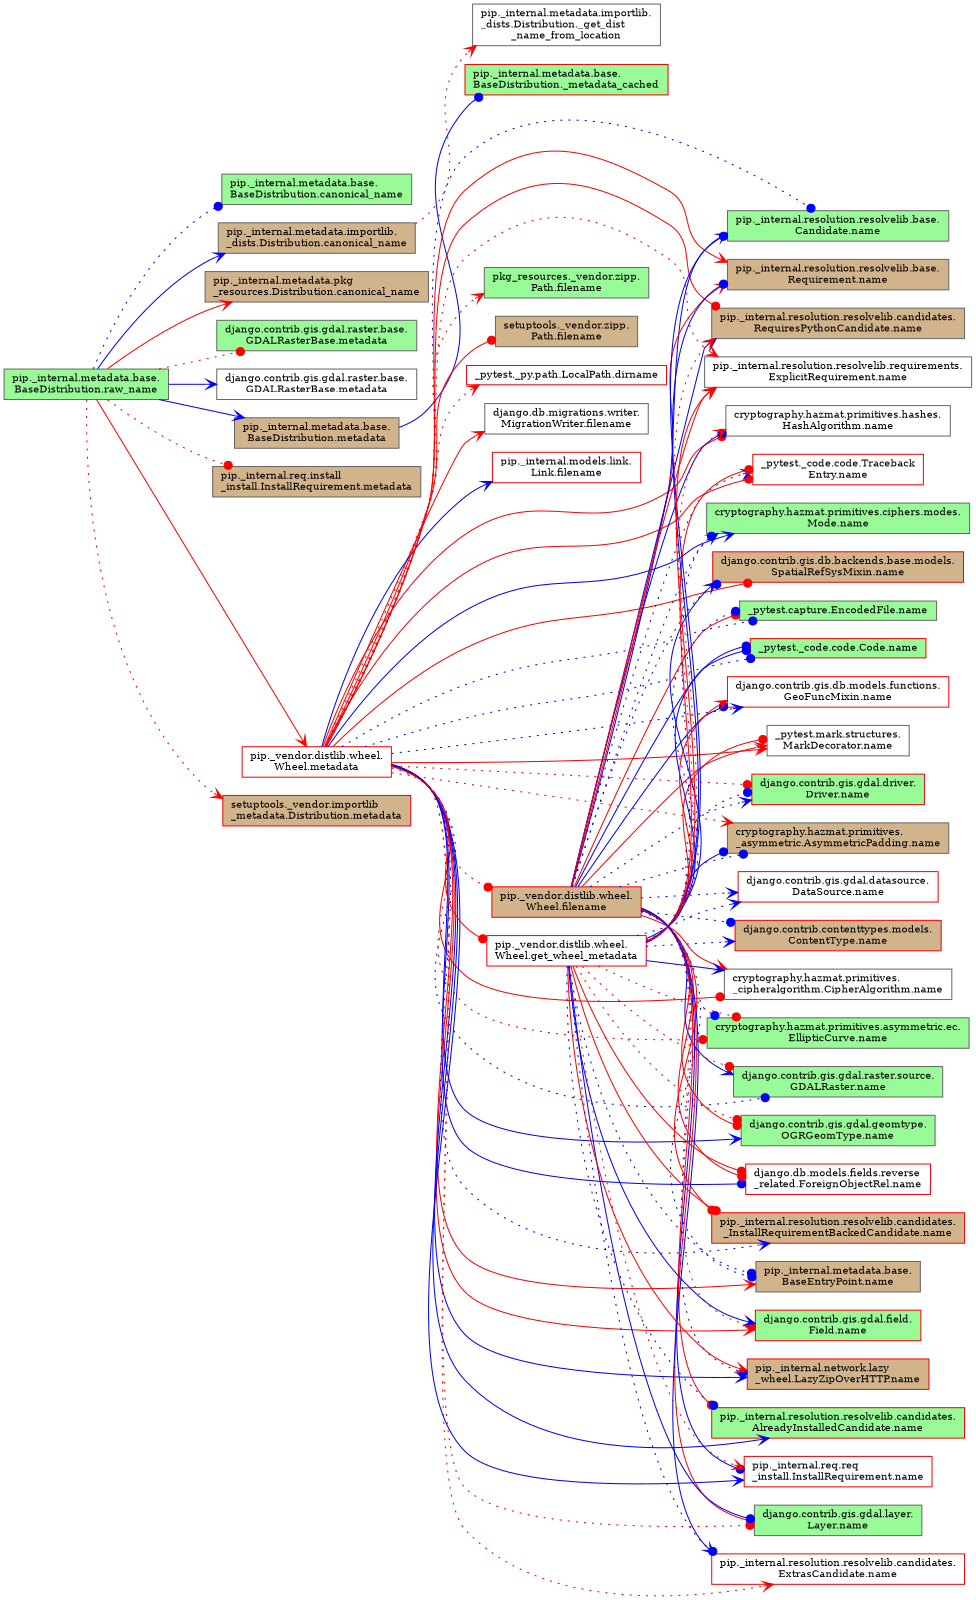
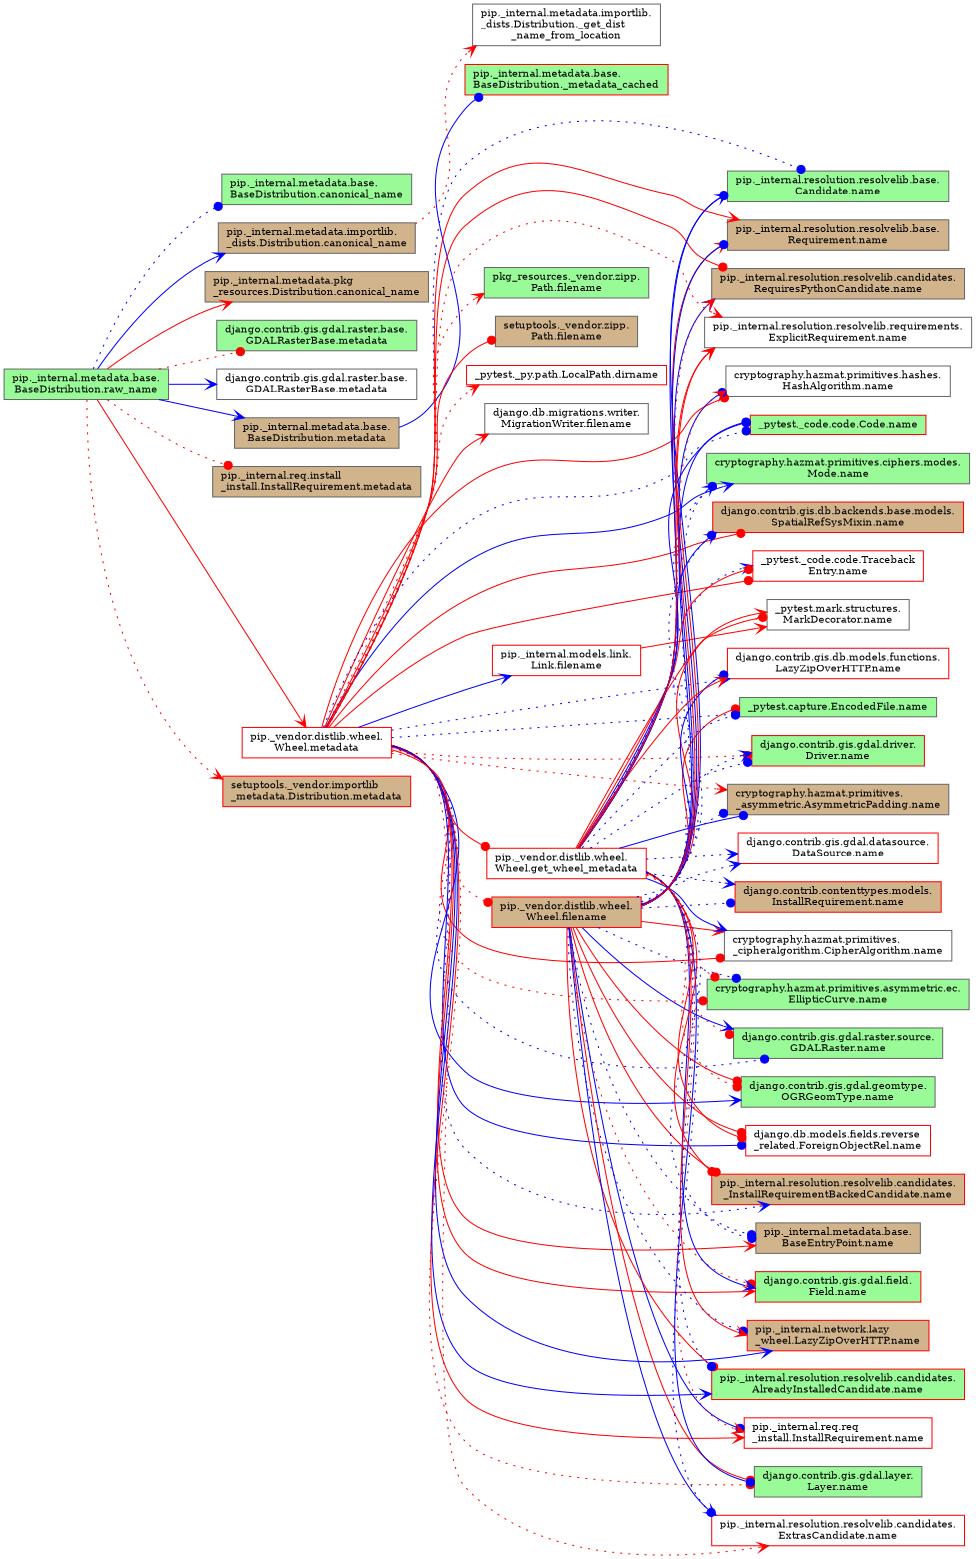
node "django.contrib.gis.db.models.functions. GeoFuncMixin.name": label "django.contrib.gis.db.models.functions. GeoFuncMixin.name" -> "django.contrib.gis.db.models.functions. LazyZipOverHTTP.name"
edge "pip._vendor.distlib.wheel. Wheel.metadata" -> "_pytest.mark.structures. MarkDecorator.name": now "pip._internal.models.link. Link.filename" -> "_pytest.mark.structures. MarkDecorator.name"
node "django.contrib.contenttypes.models. ContentType.name": label "django.contrib.contenttypes.models. ContentType.name" -> "django.contrib.contenttypes.models. InstallRequirement.name"
edge "pip._vendor.distlib.wheel. Wheel.metadata" -> "pip._internal.req.req _install.InstallRequirement.name": color blue -> red
